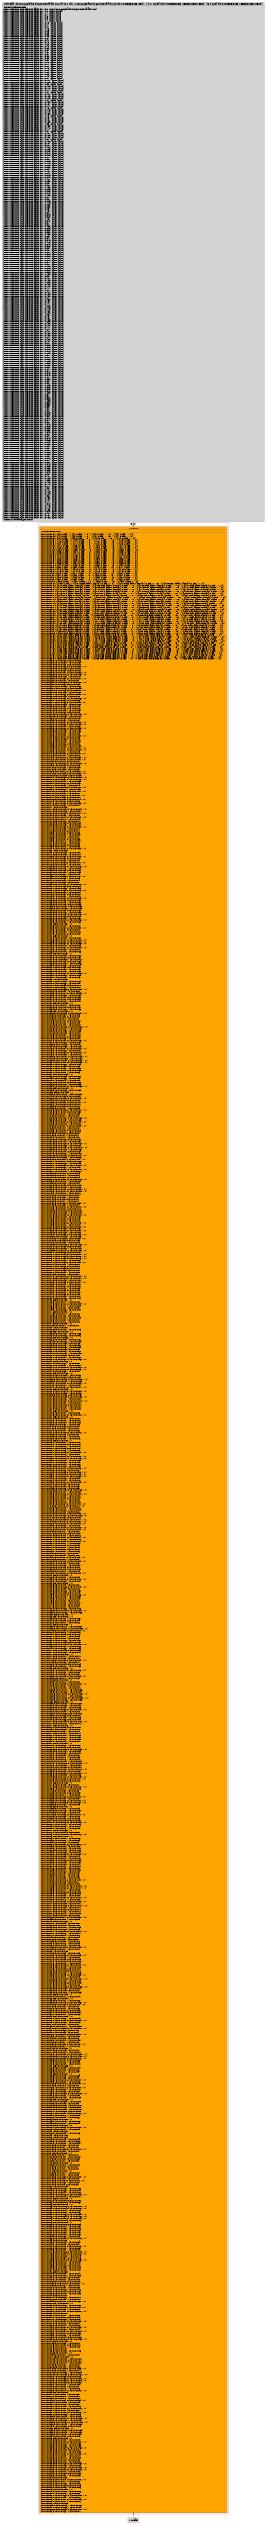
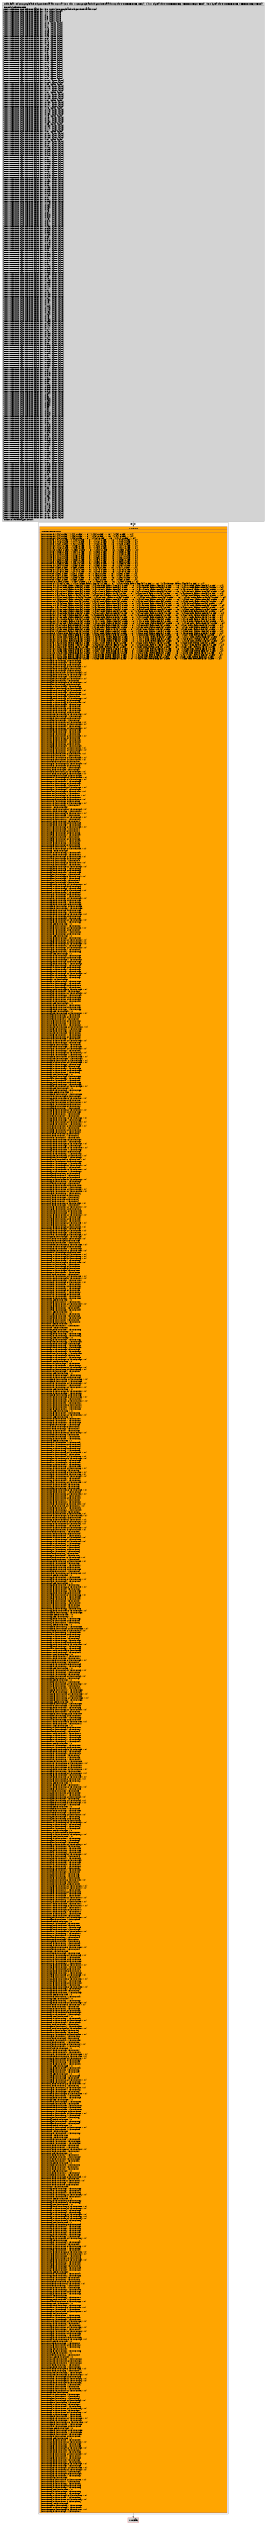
edge "1: 0x3afc" -> "0: 0x0000": reversed
